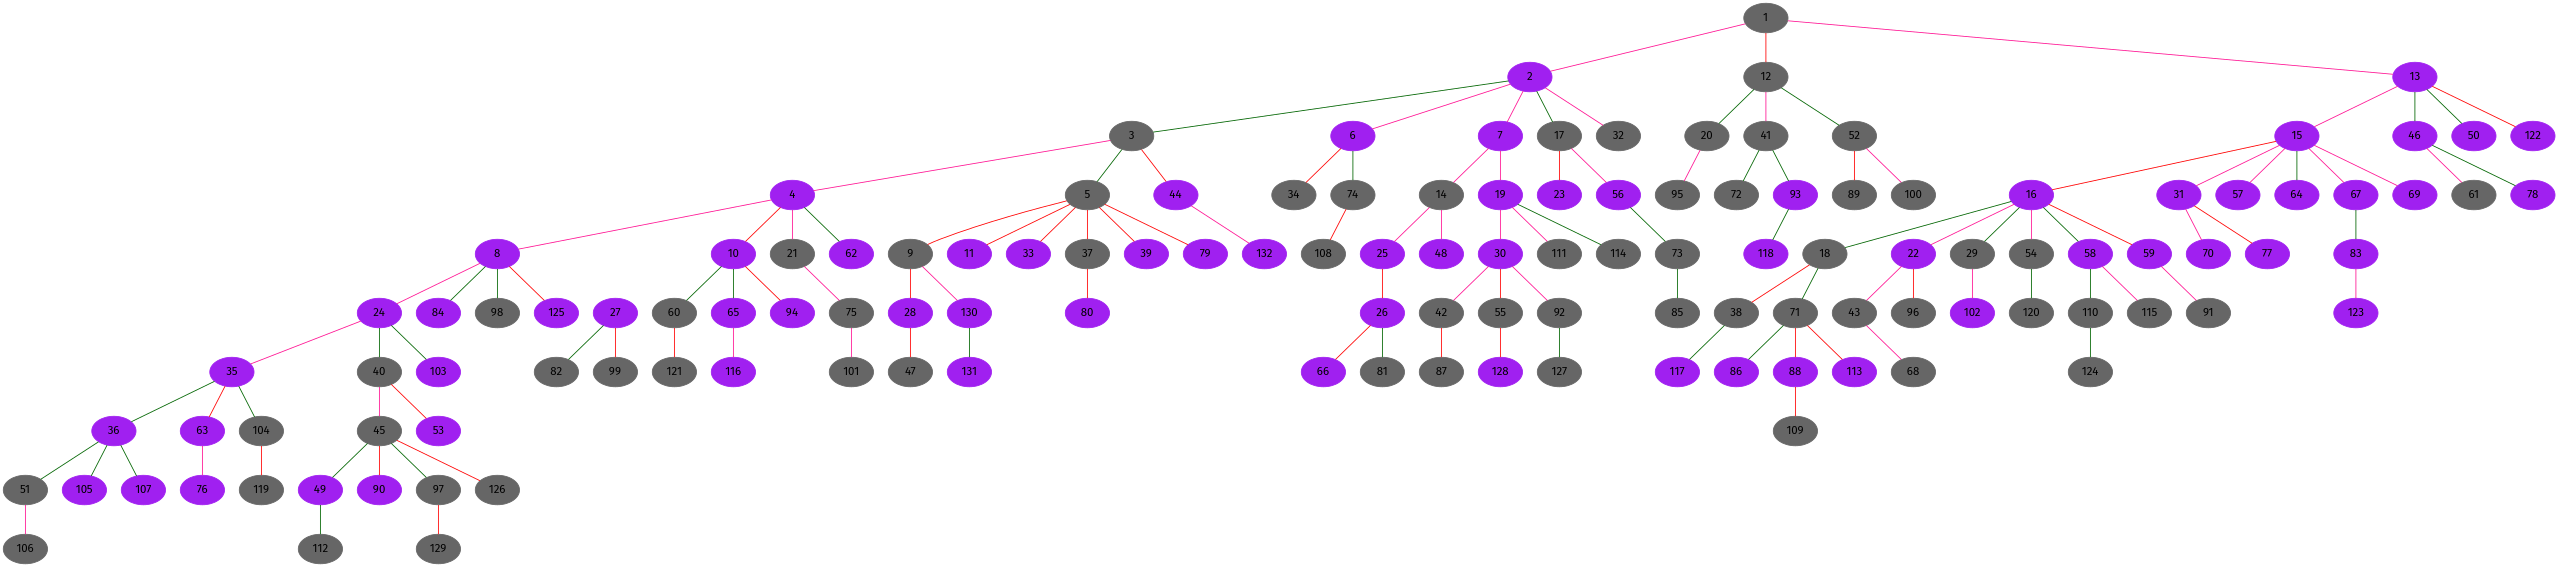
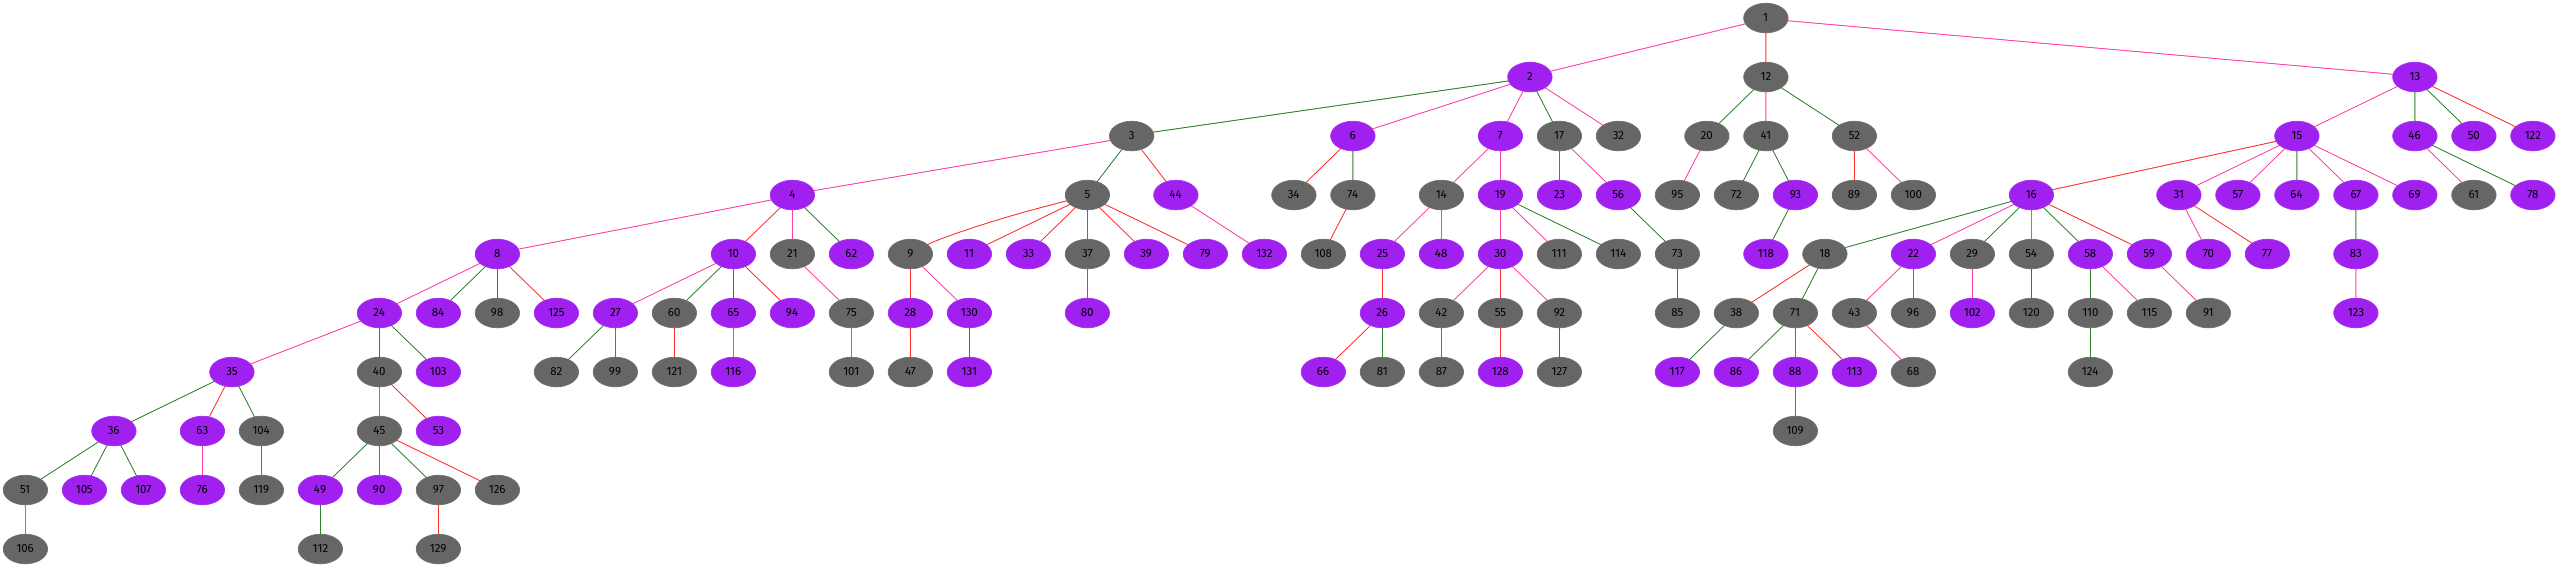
edge "10" -- "27": added
